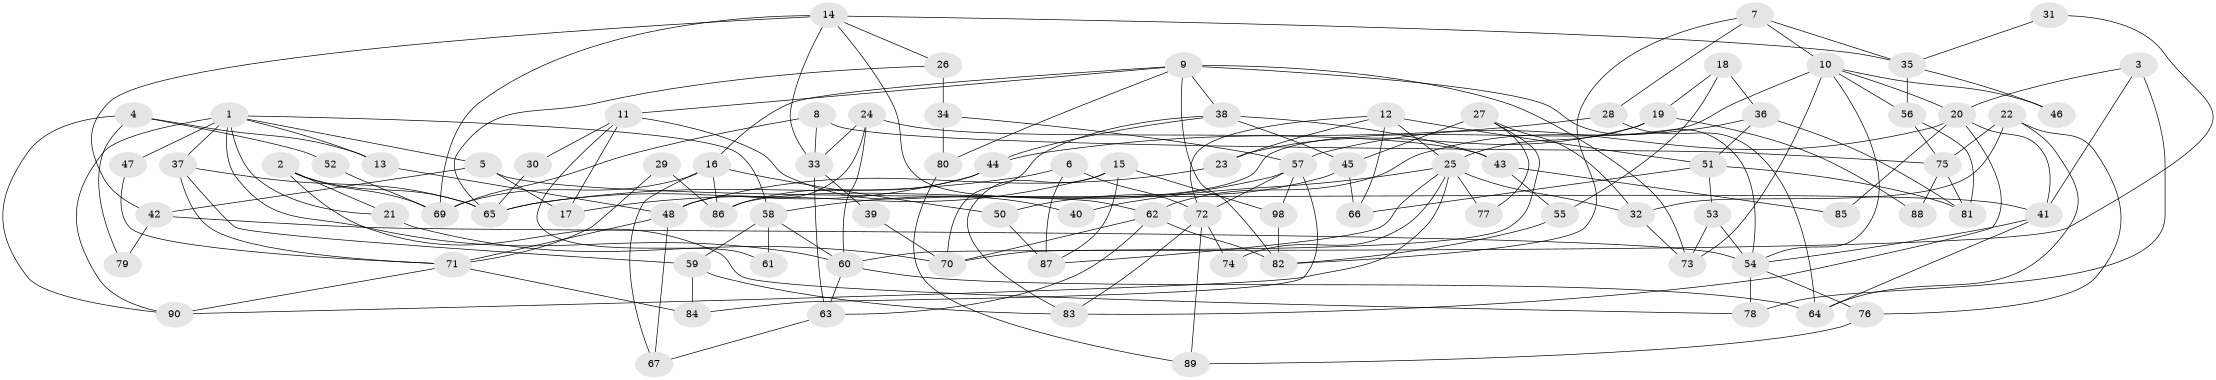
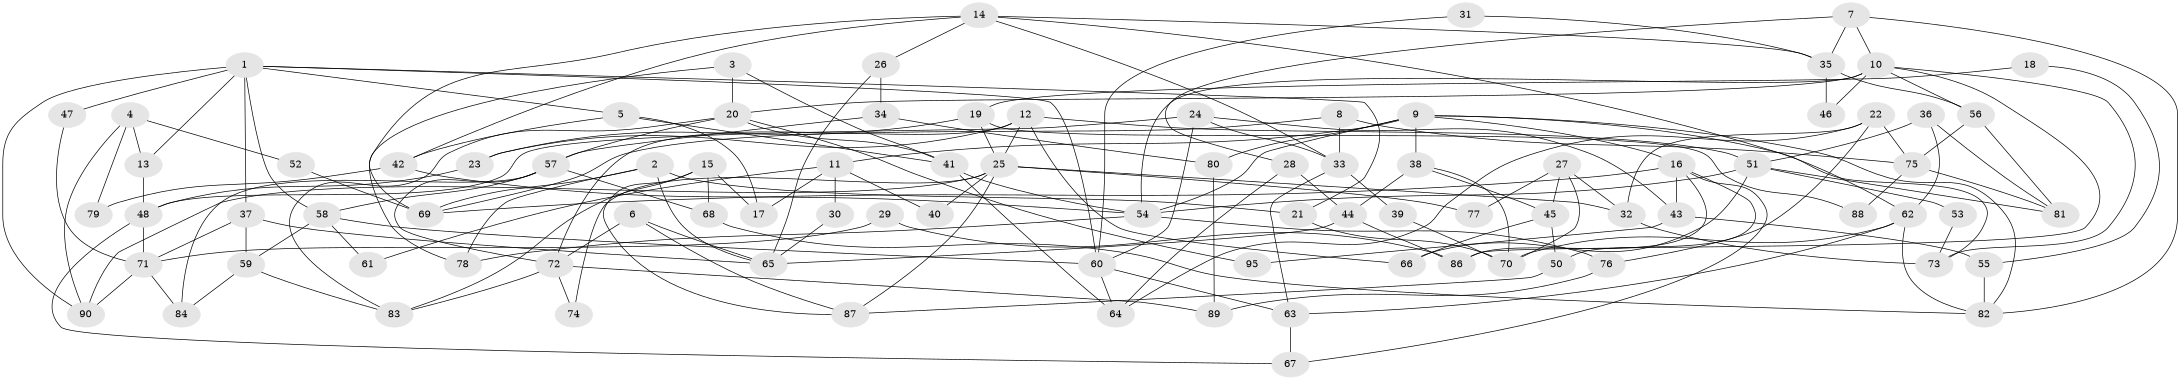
edge "18" -- "36": removed
edge "38" -- "43": now "16" -- "43"
node "98": label "98" -> "68"
node "85": label "85" -> "95"
edge "53" -- "54": now "51" -- "54"
